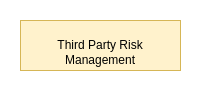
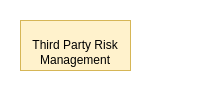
node "Third Party Risk Management": size 160x50 -> 110x50
